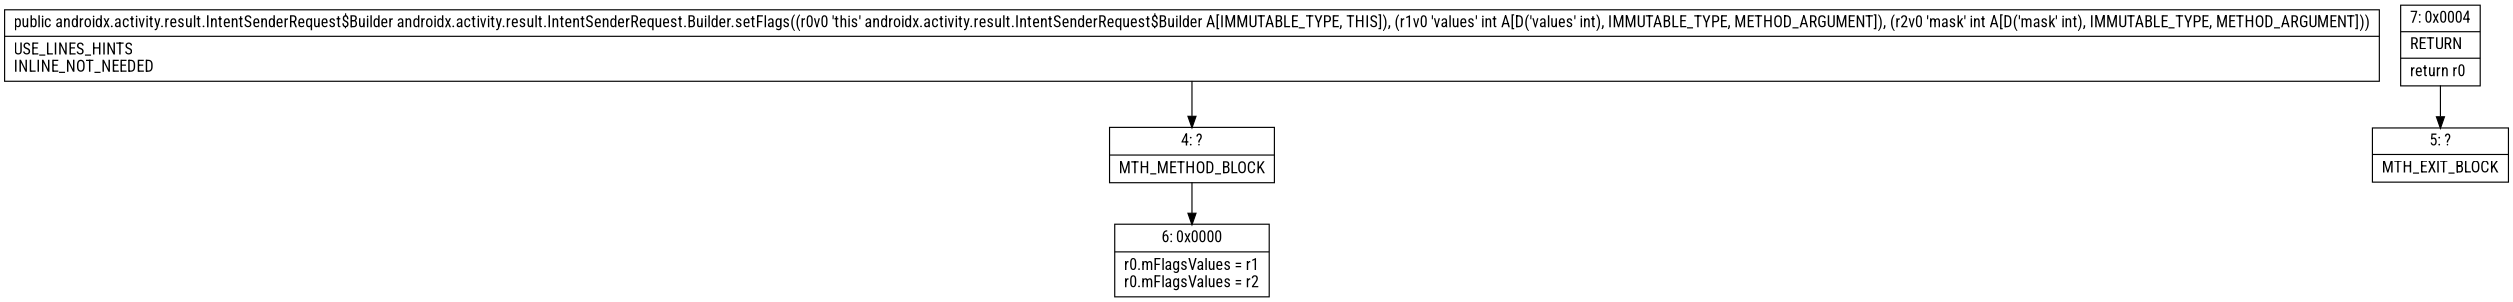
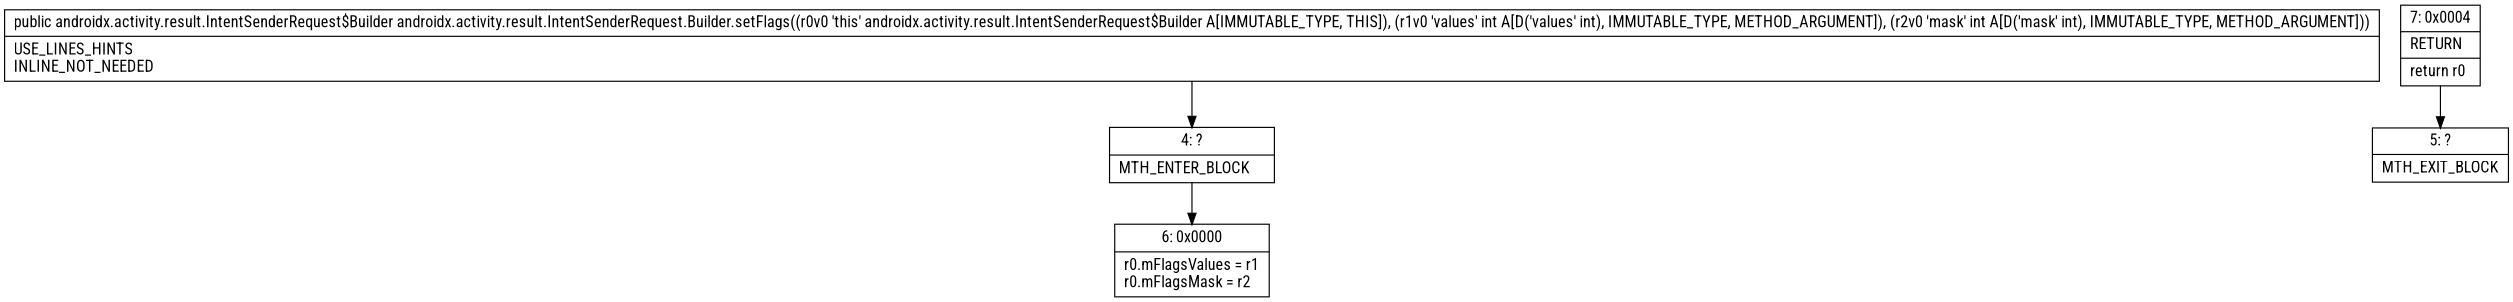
node "4: ?": text "MTH_METHOD_BLOCK" -> "MTH_ENTER_BLOCK"
node "6: 0x0000": text "r0.mFlagsValues = r2" -> "r0.mFlagsMask = r2"
